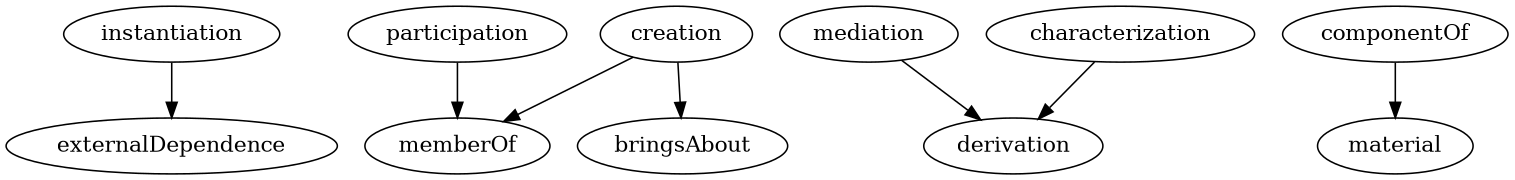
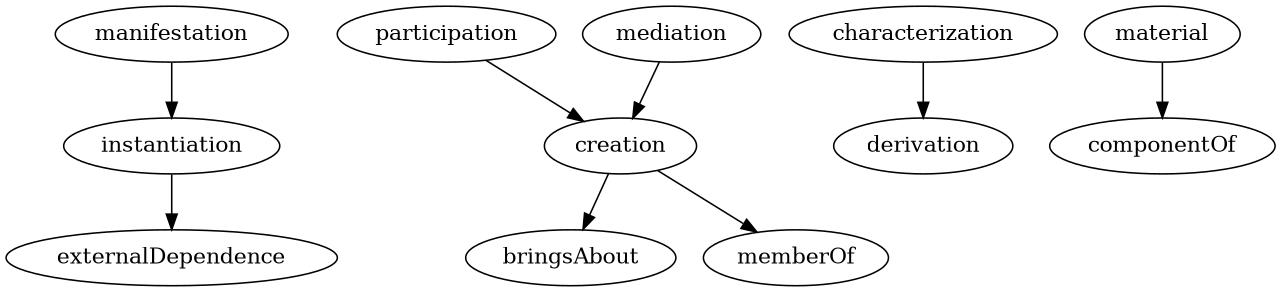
node "manifestation": added
edge "participation" -> "memberOf": now "participation" -> "creation"
edge "componentOf" -> "material": reversed
edge "mediation" -> "derivation": now "mediation" -> "creation"
